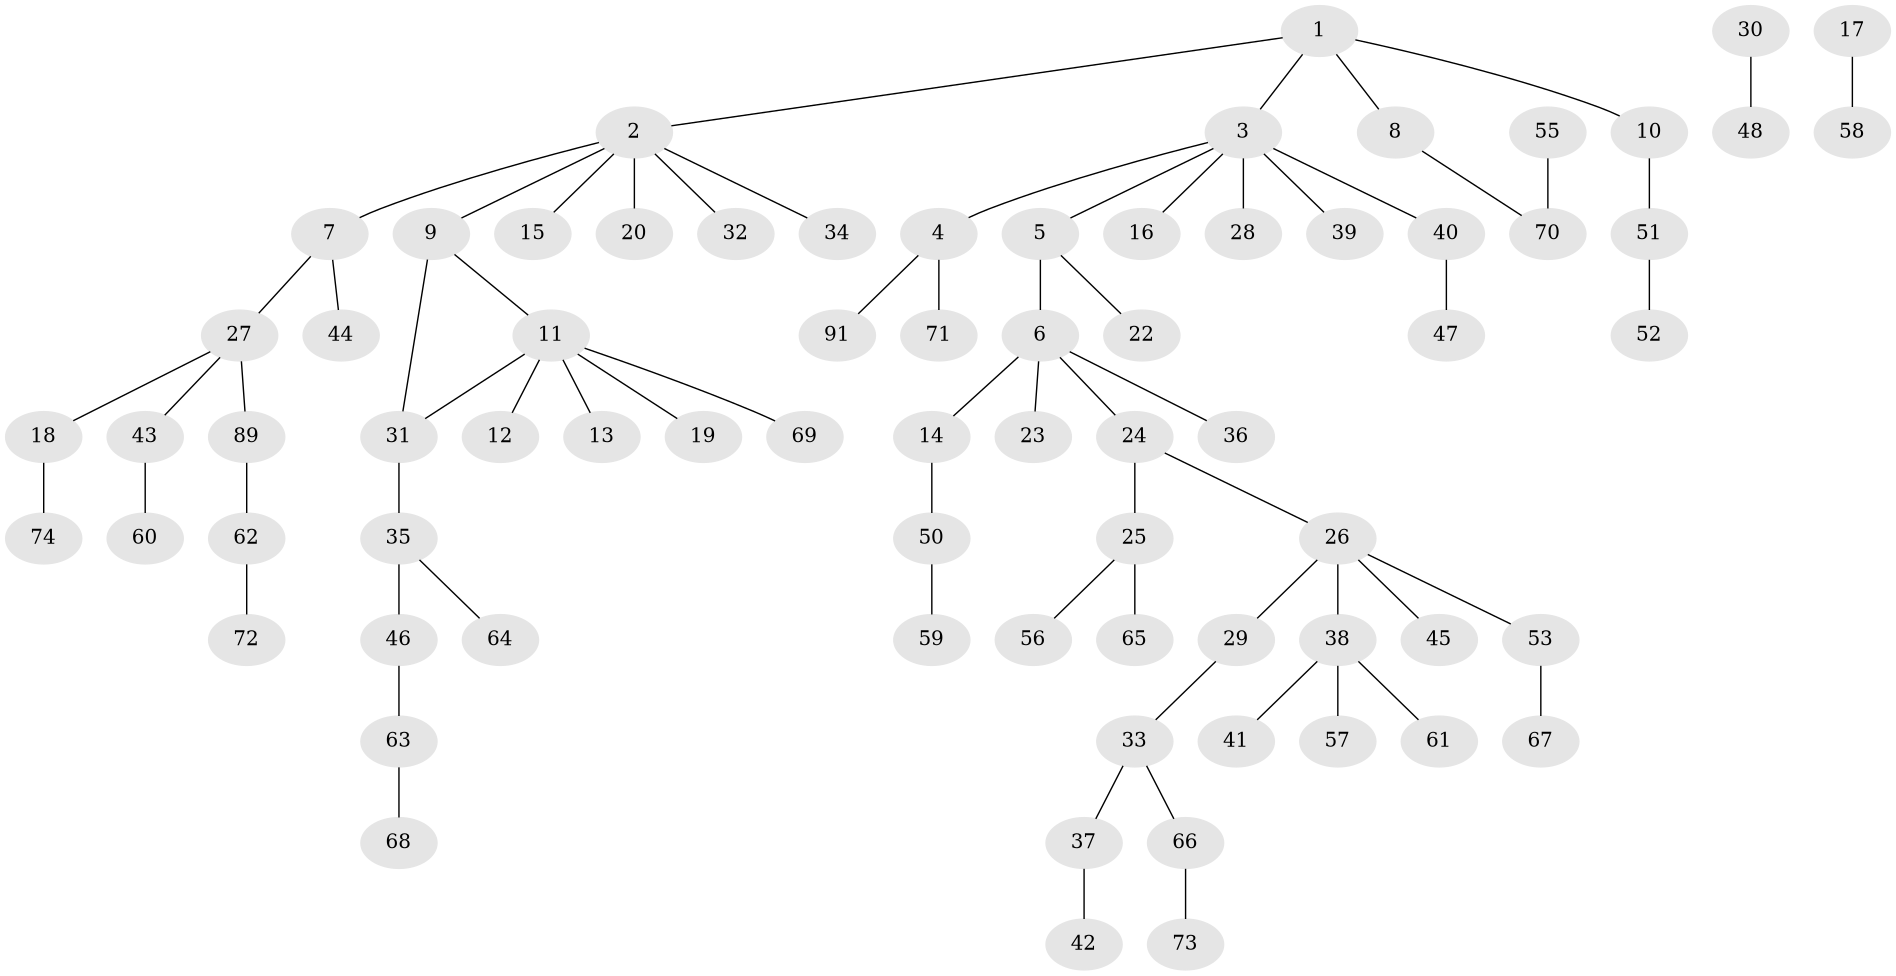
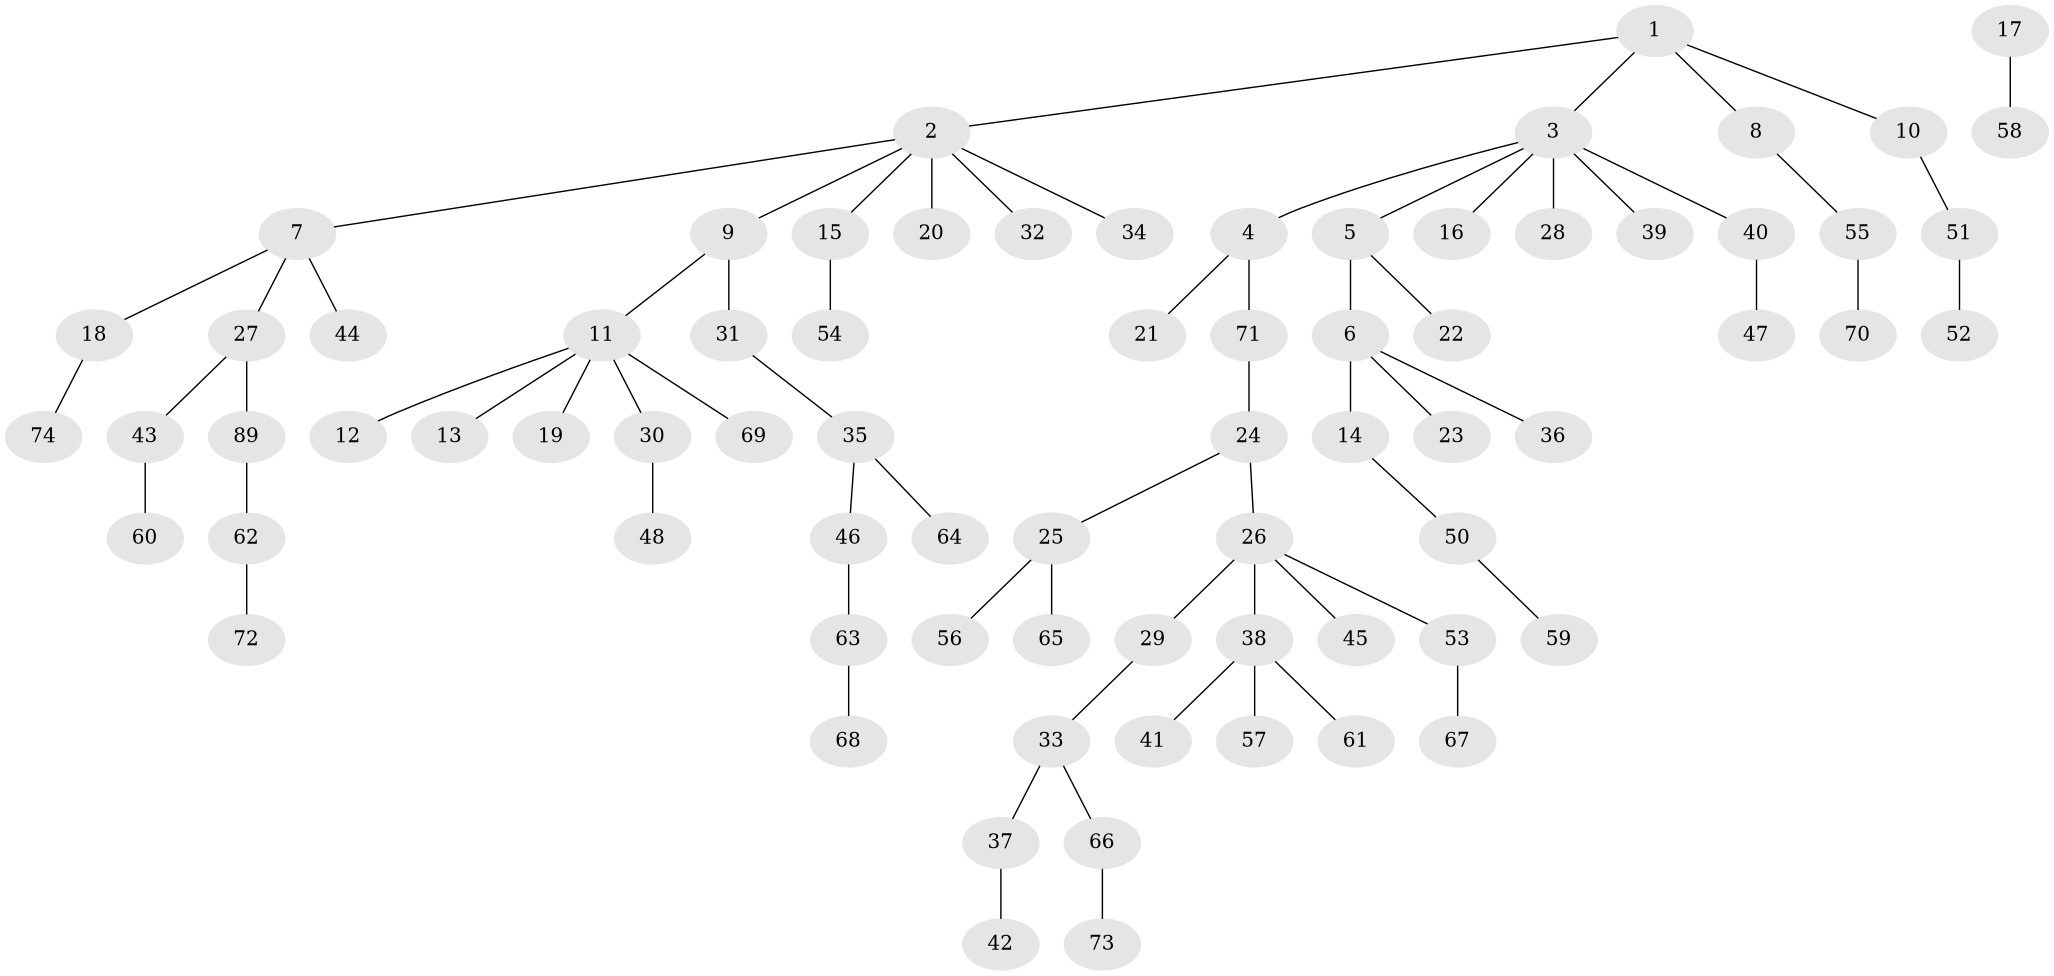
edge "8" -- "70": now "8" -- "55"
node "54": added
node "91": label "91" -> "21"
edge "27" -- "18": now "7" -- "18"
edge "11" -- "31": now "11" -- "30"
edge "6" -- "24": now "71" -- "24"
